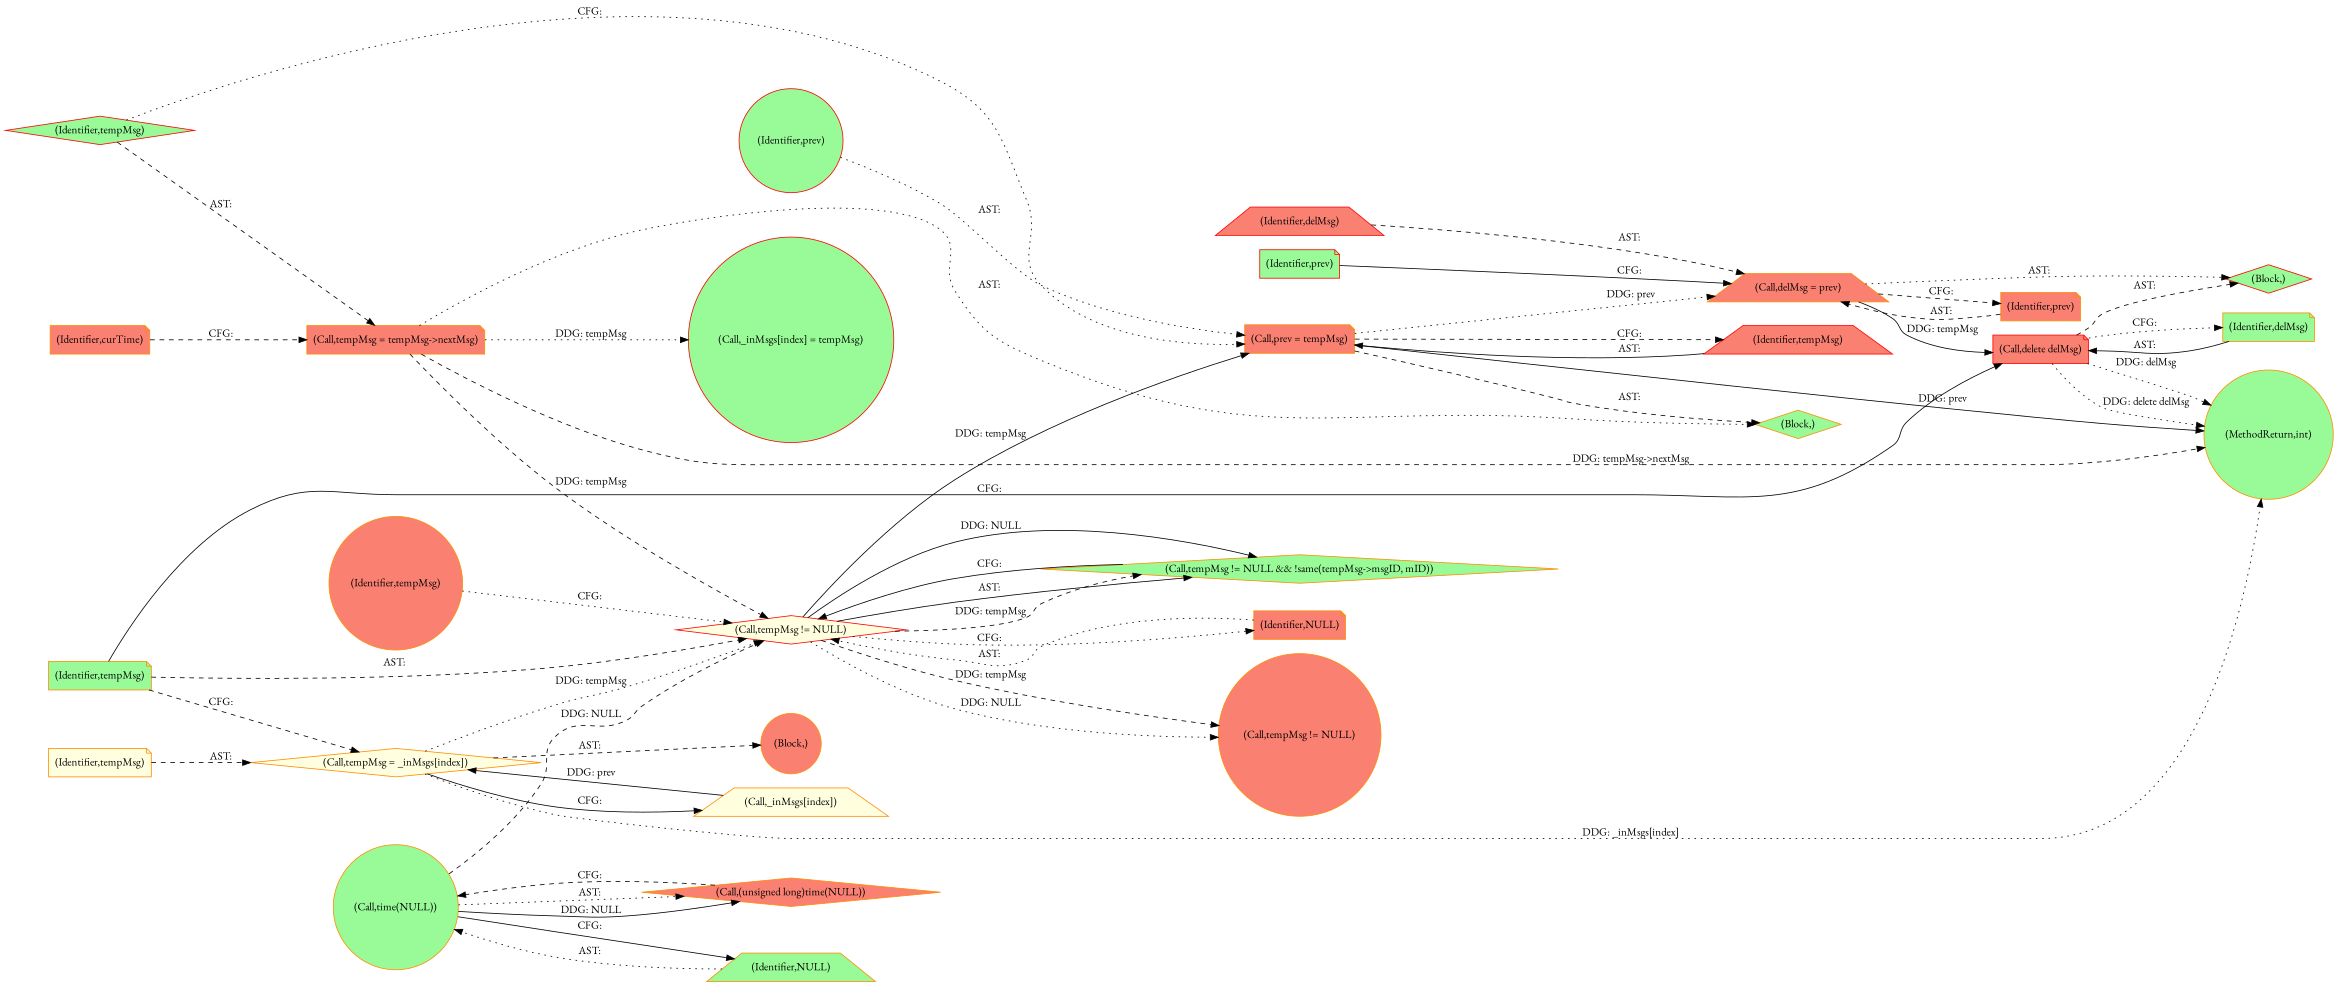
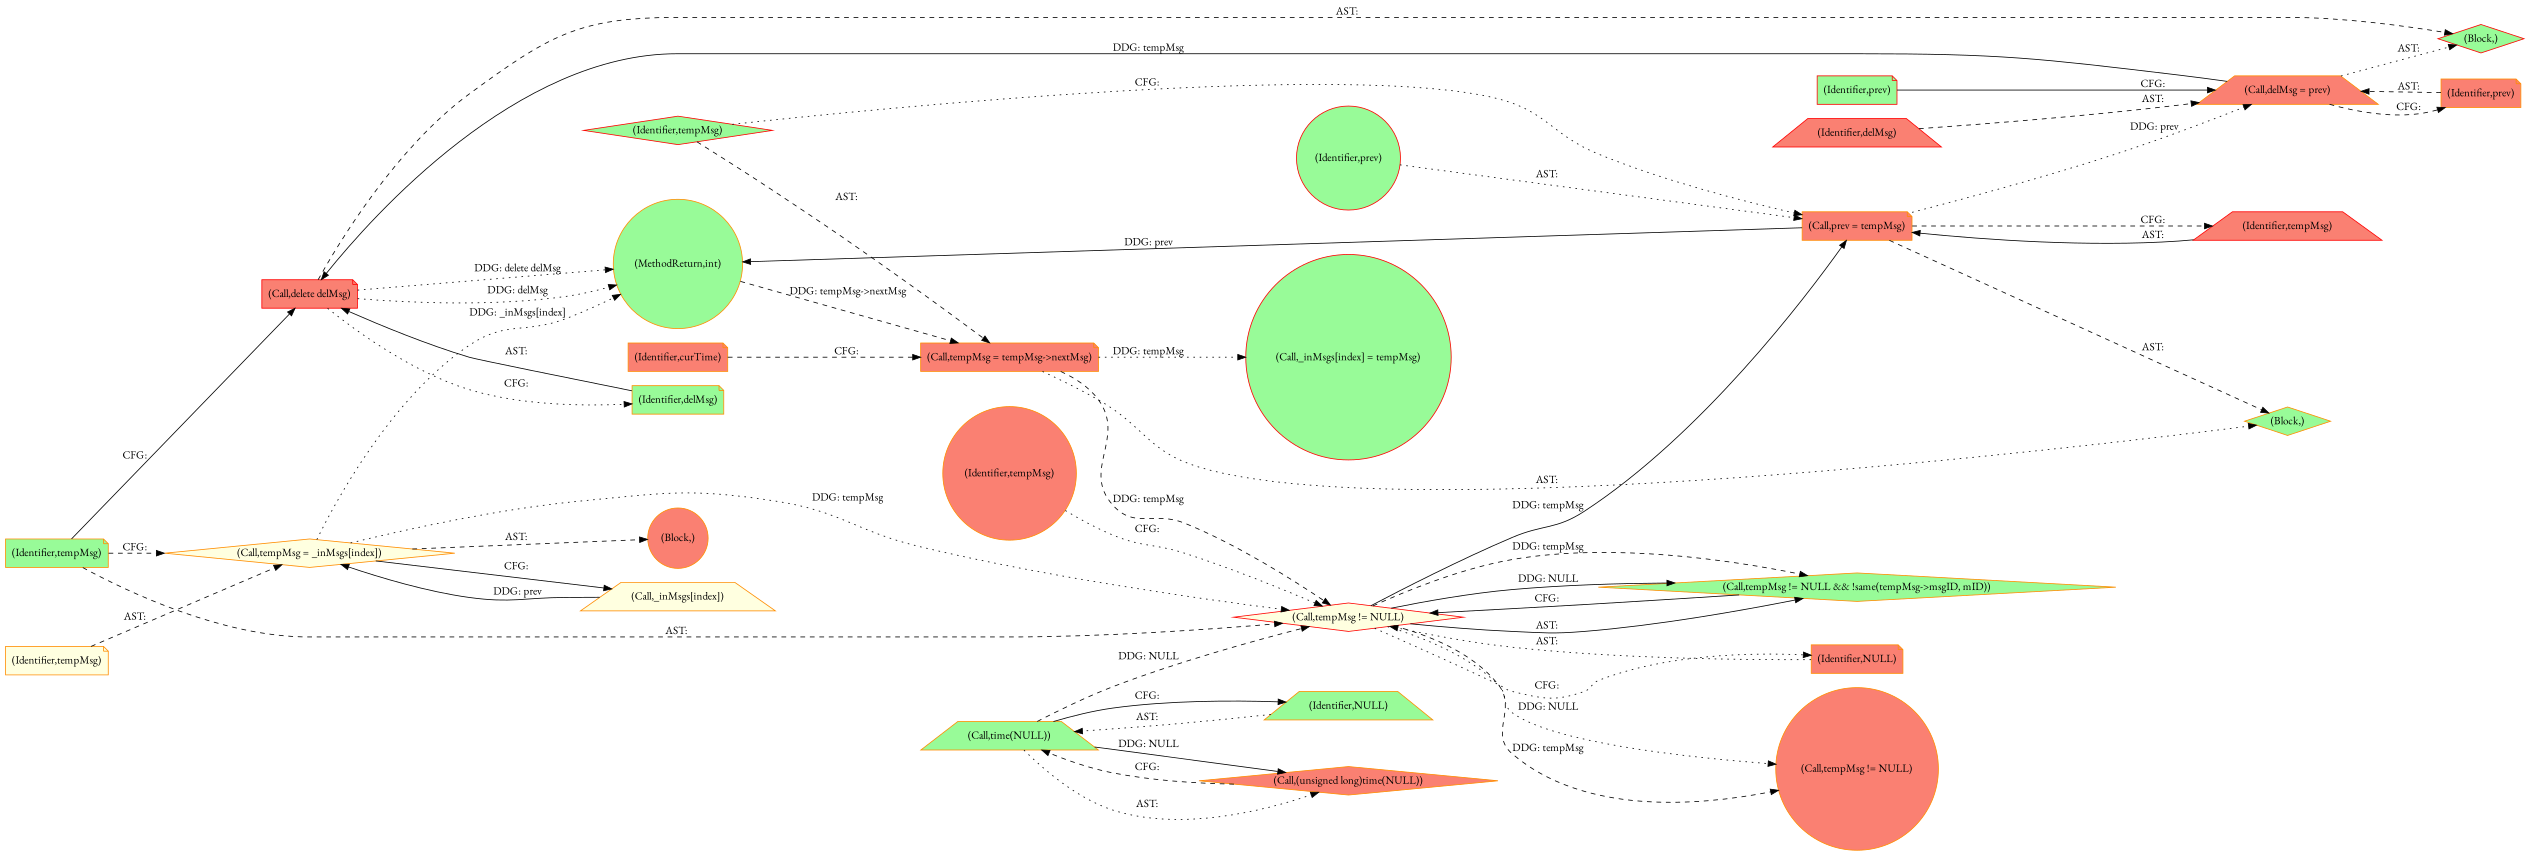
edge "(Call,tempMsg = tempMsg->nextMsg)" -> "(MethodReturn,int)": reversed
node "(Call,time(NULL))": shape circle -> trapezium
